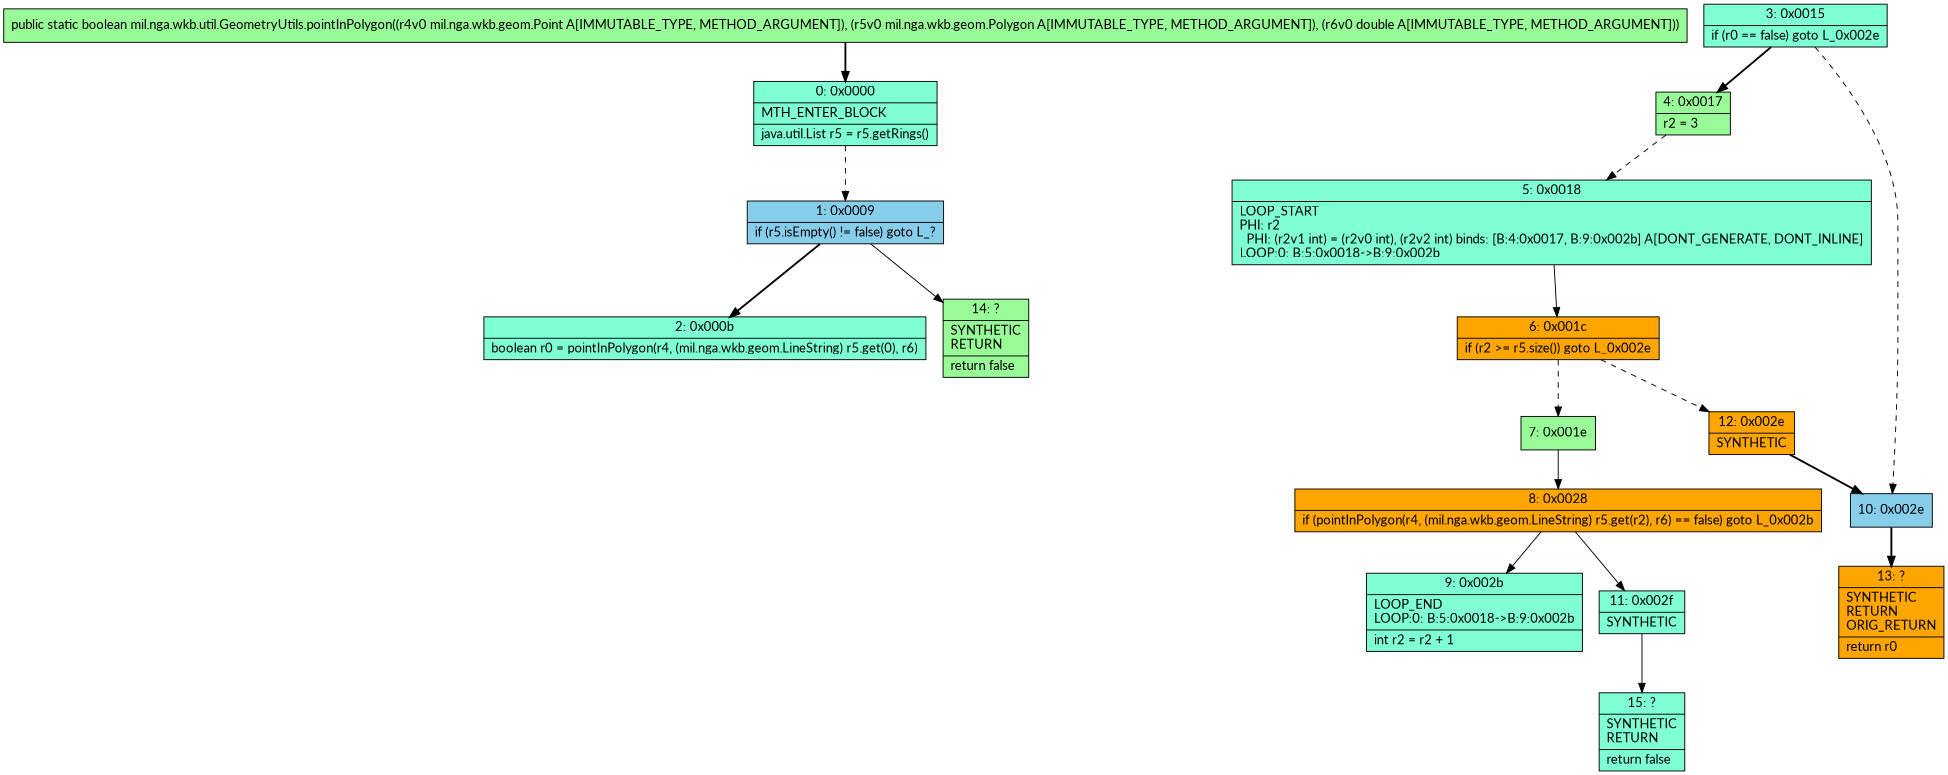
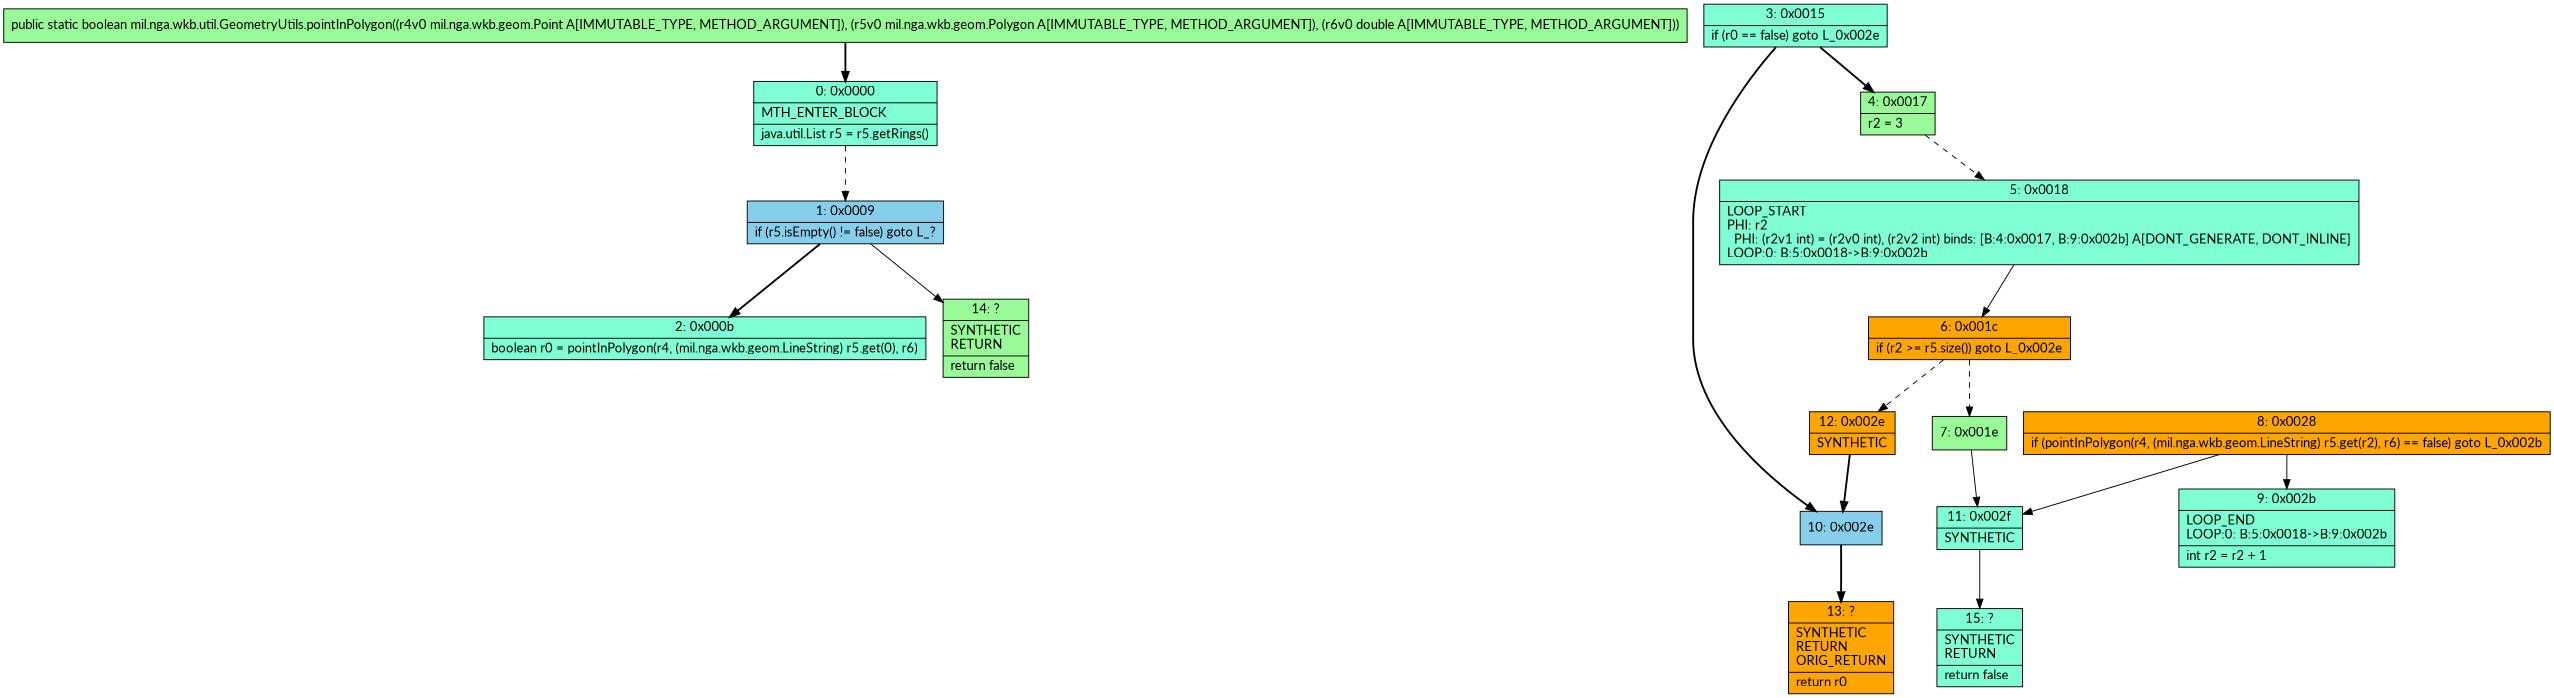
edge "3: 0x0015" -> "10: 0x002e": style dashed -> bold
edge "7: 0x001e" -> "8: 0x0028": now "7: 0x001e" -> "11: 0x002f"
